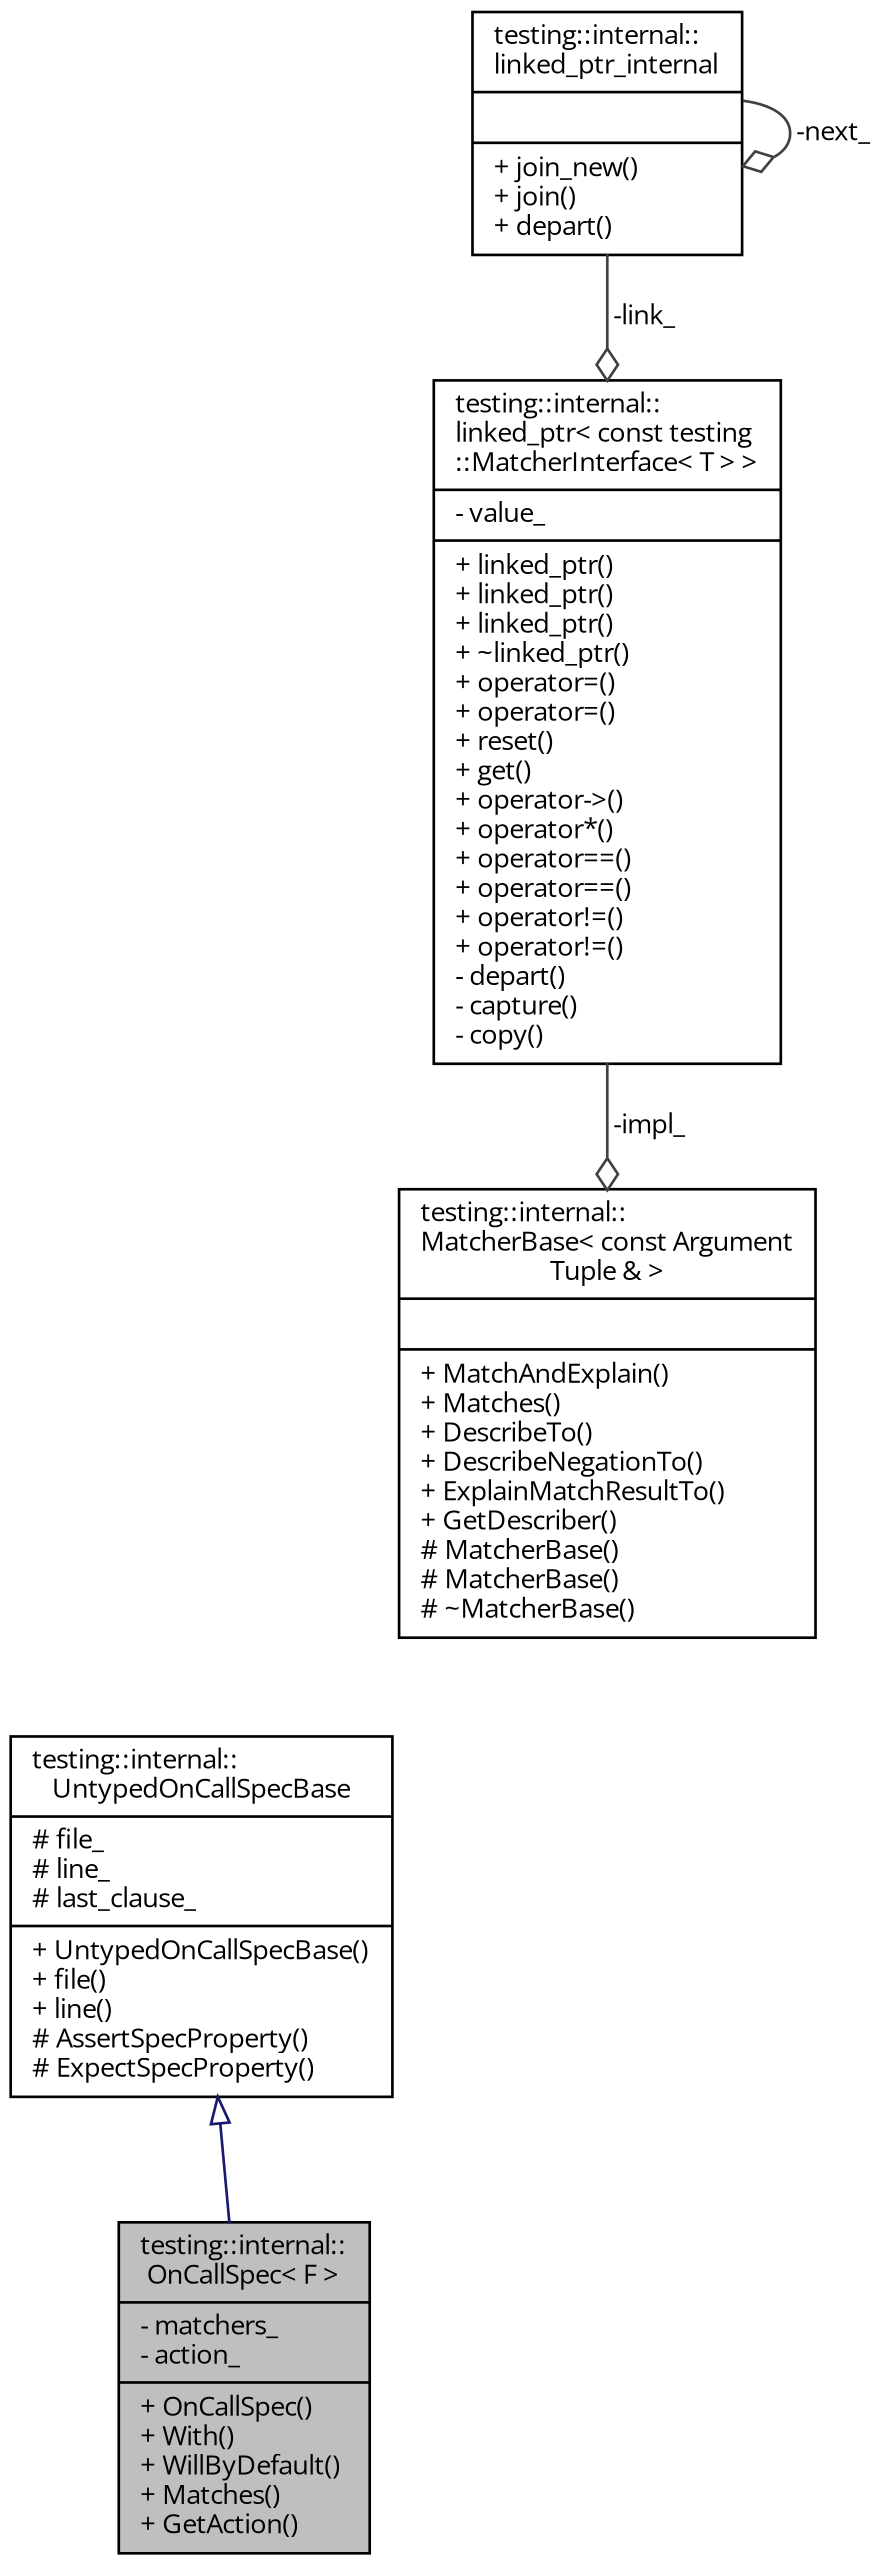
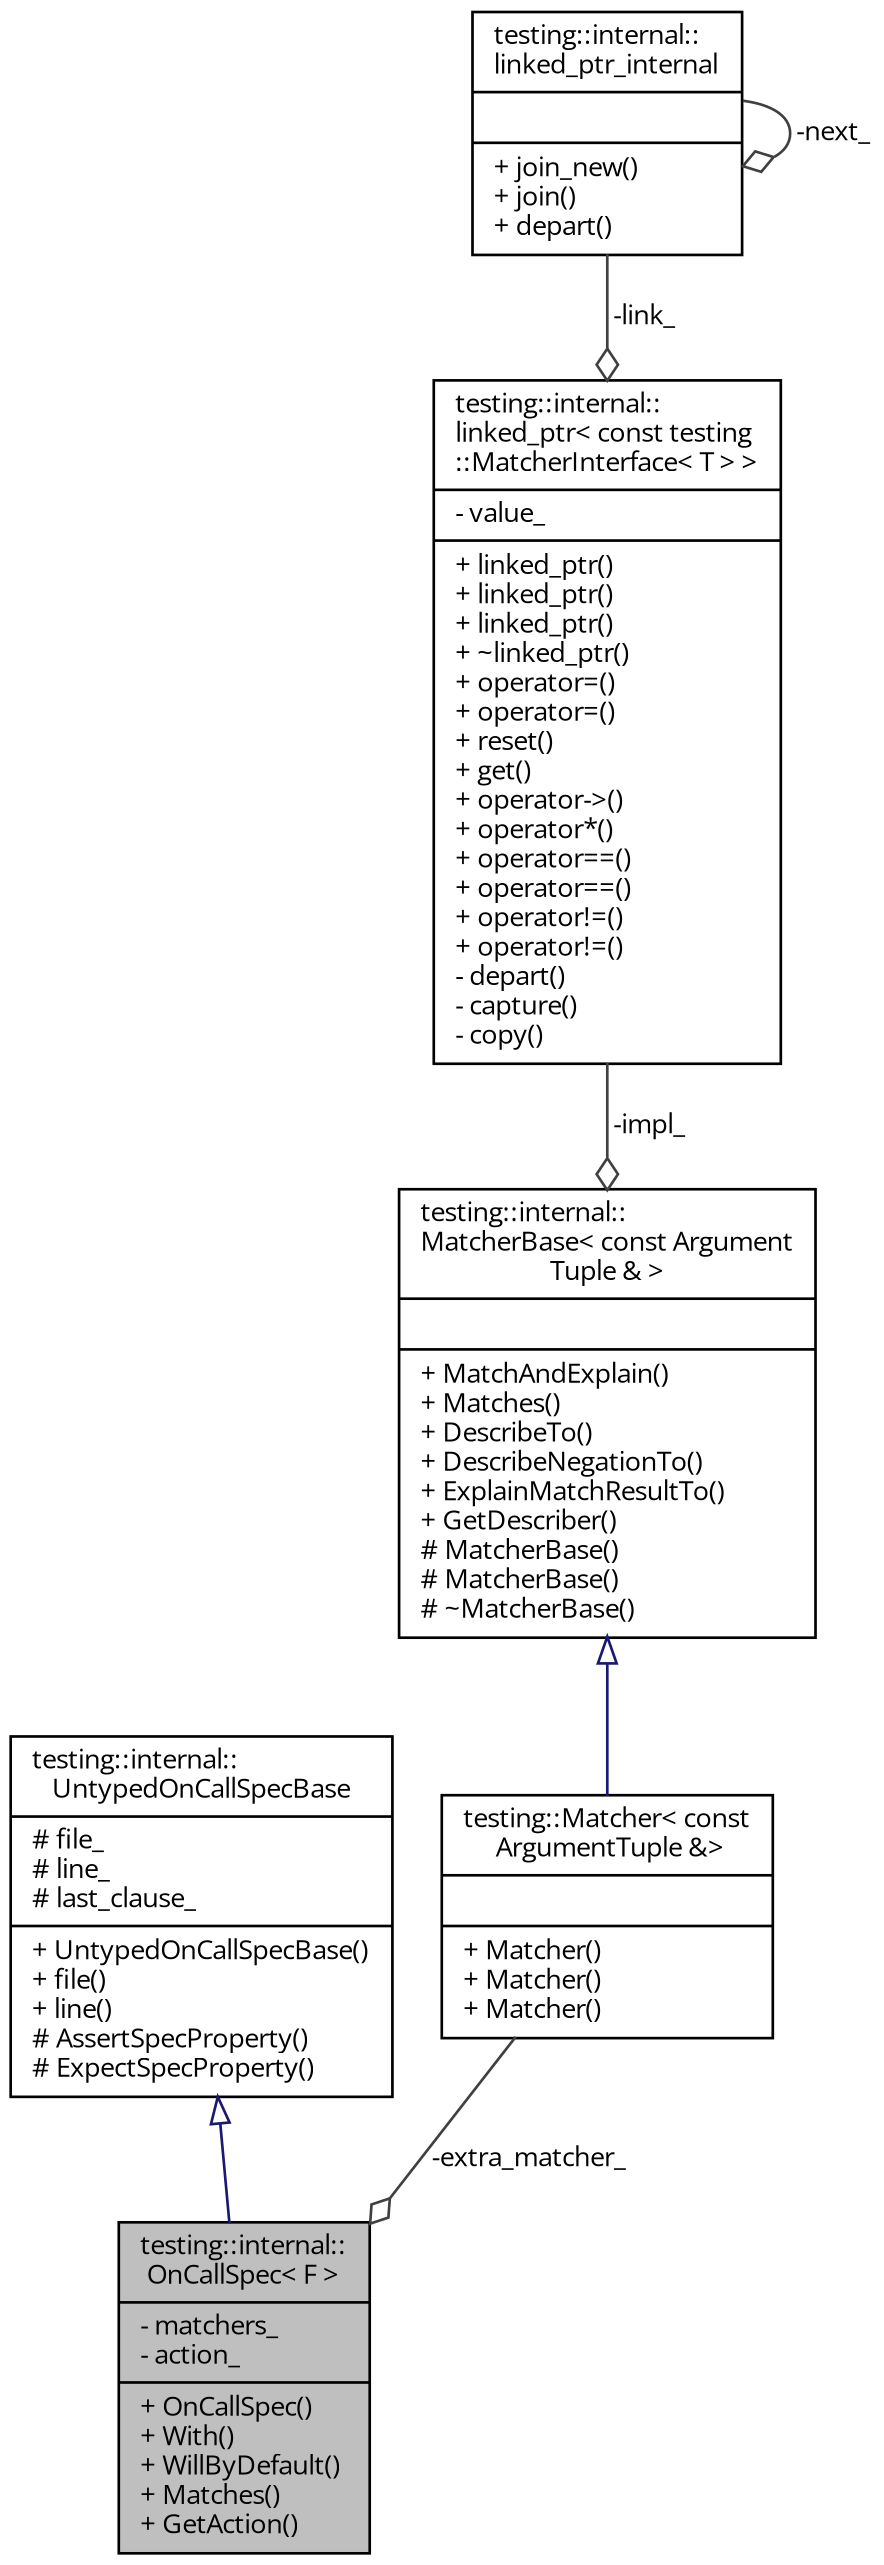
node "testing::Matcher< const": added
